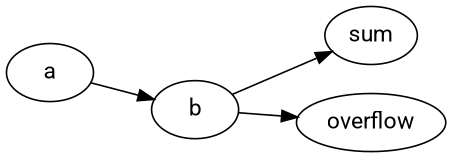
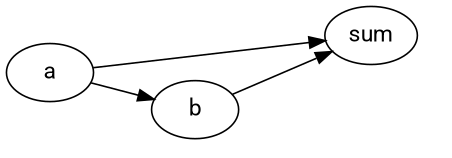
edge "a" -> "sum": added
node "overflow": removed
